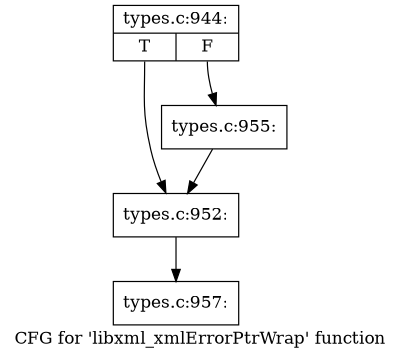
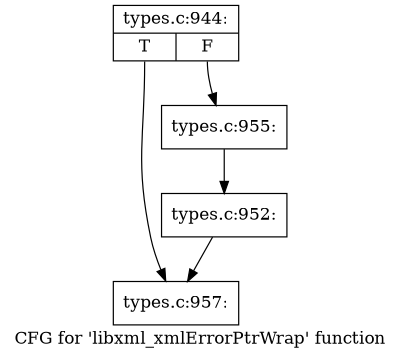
edge "types.c:944:" -> "types.c:952:": now "types.c:944:" -> "types.c:957:"
